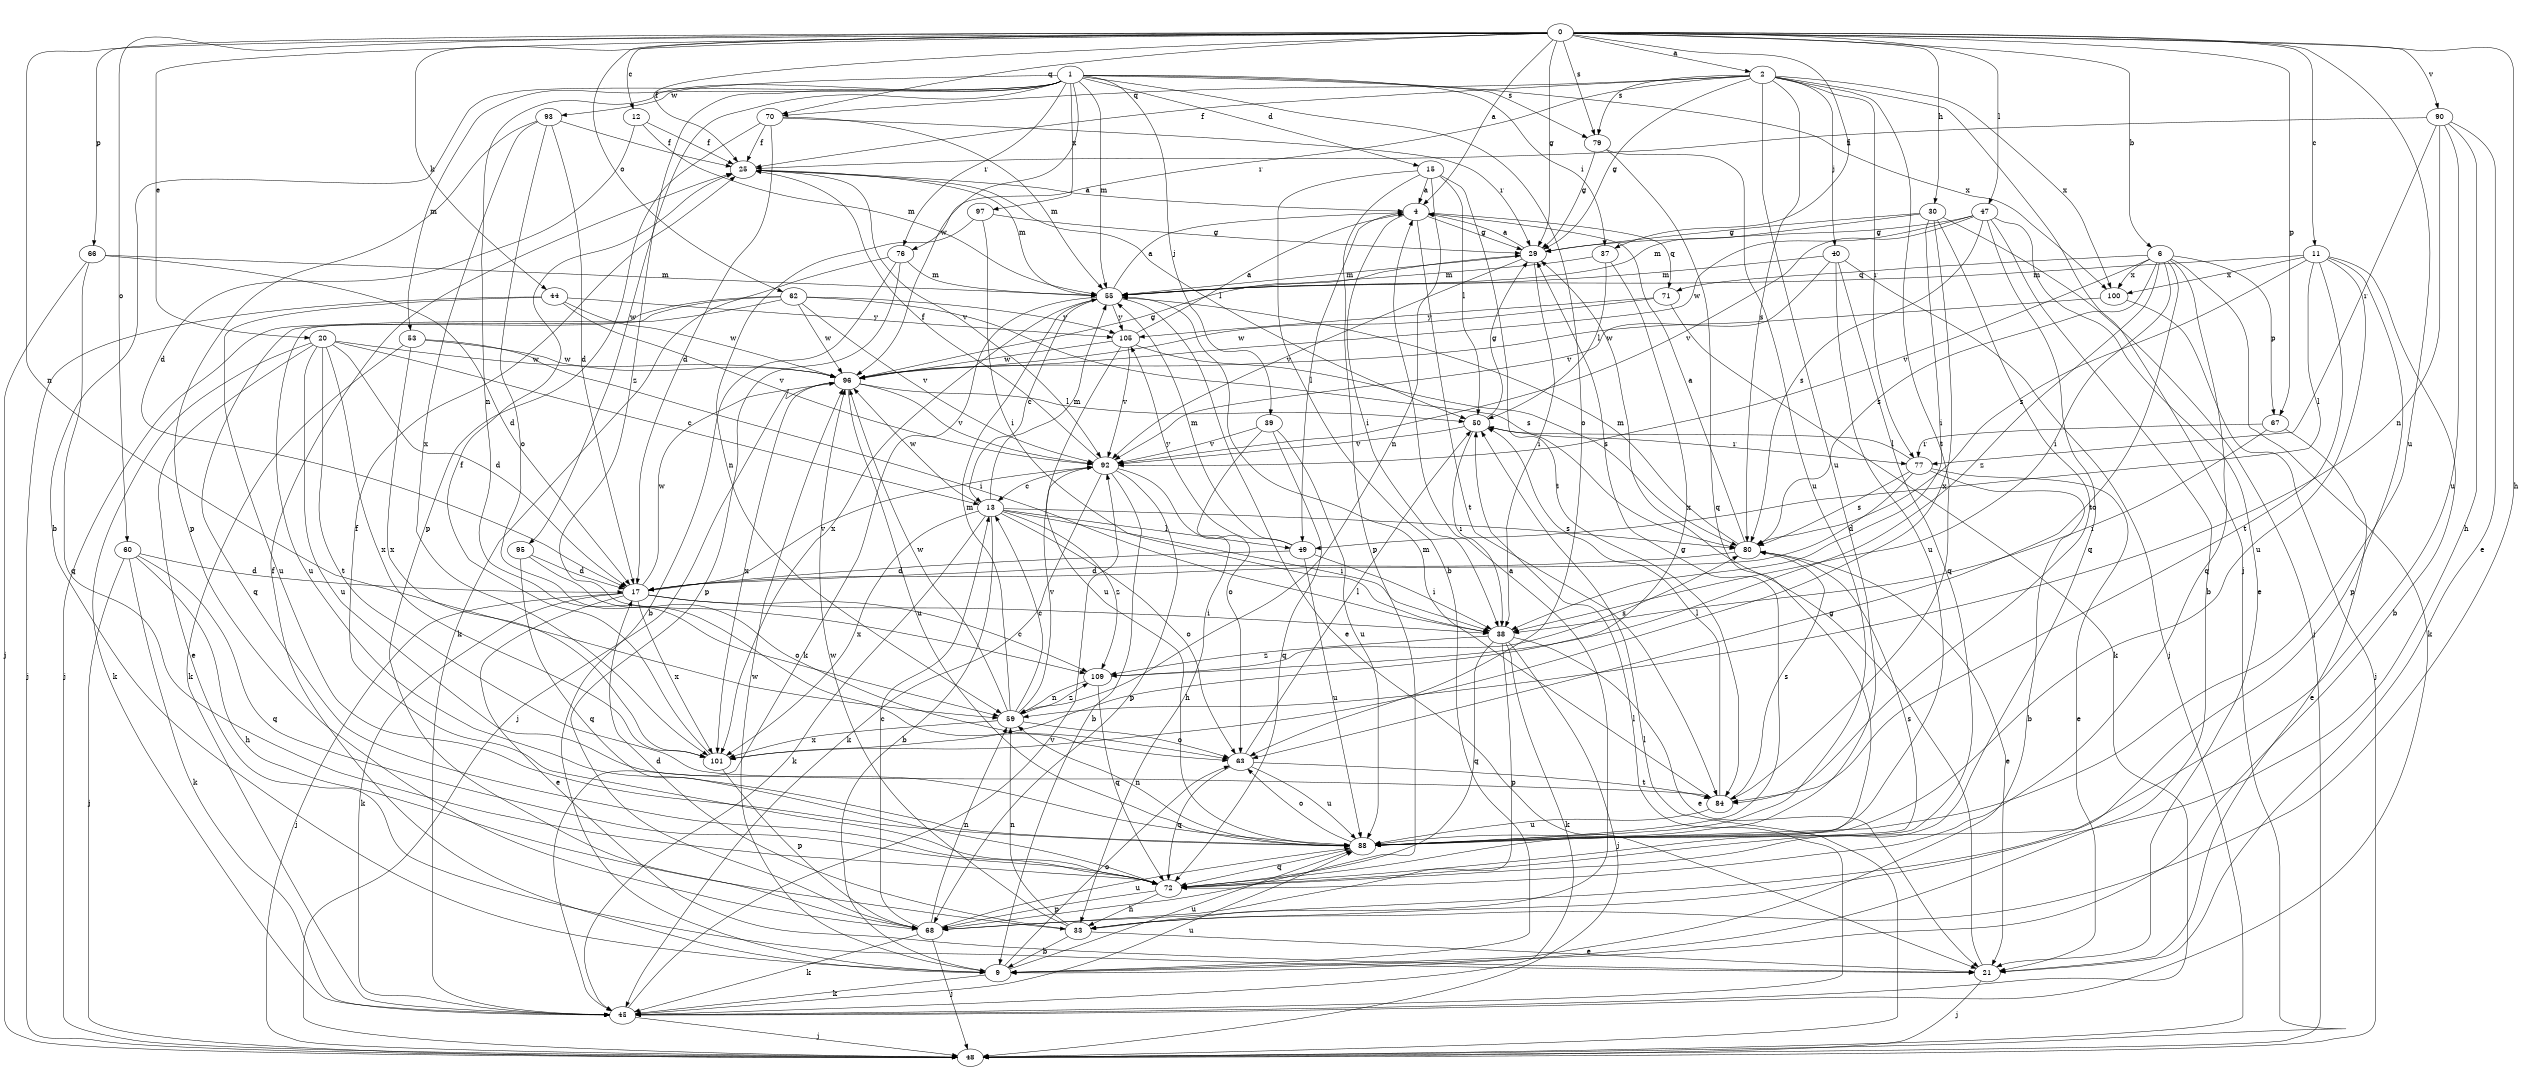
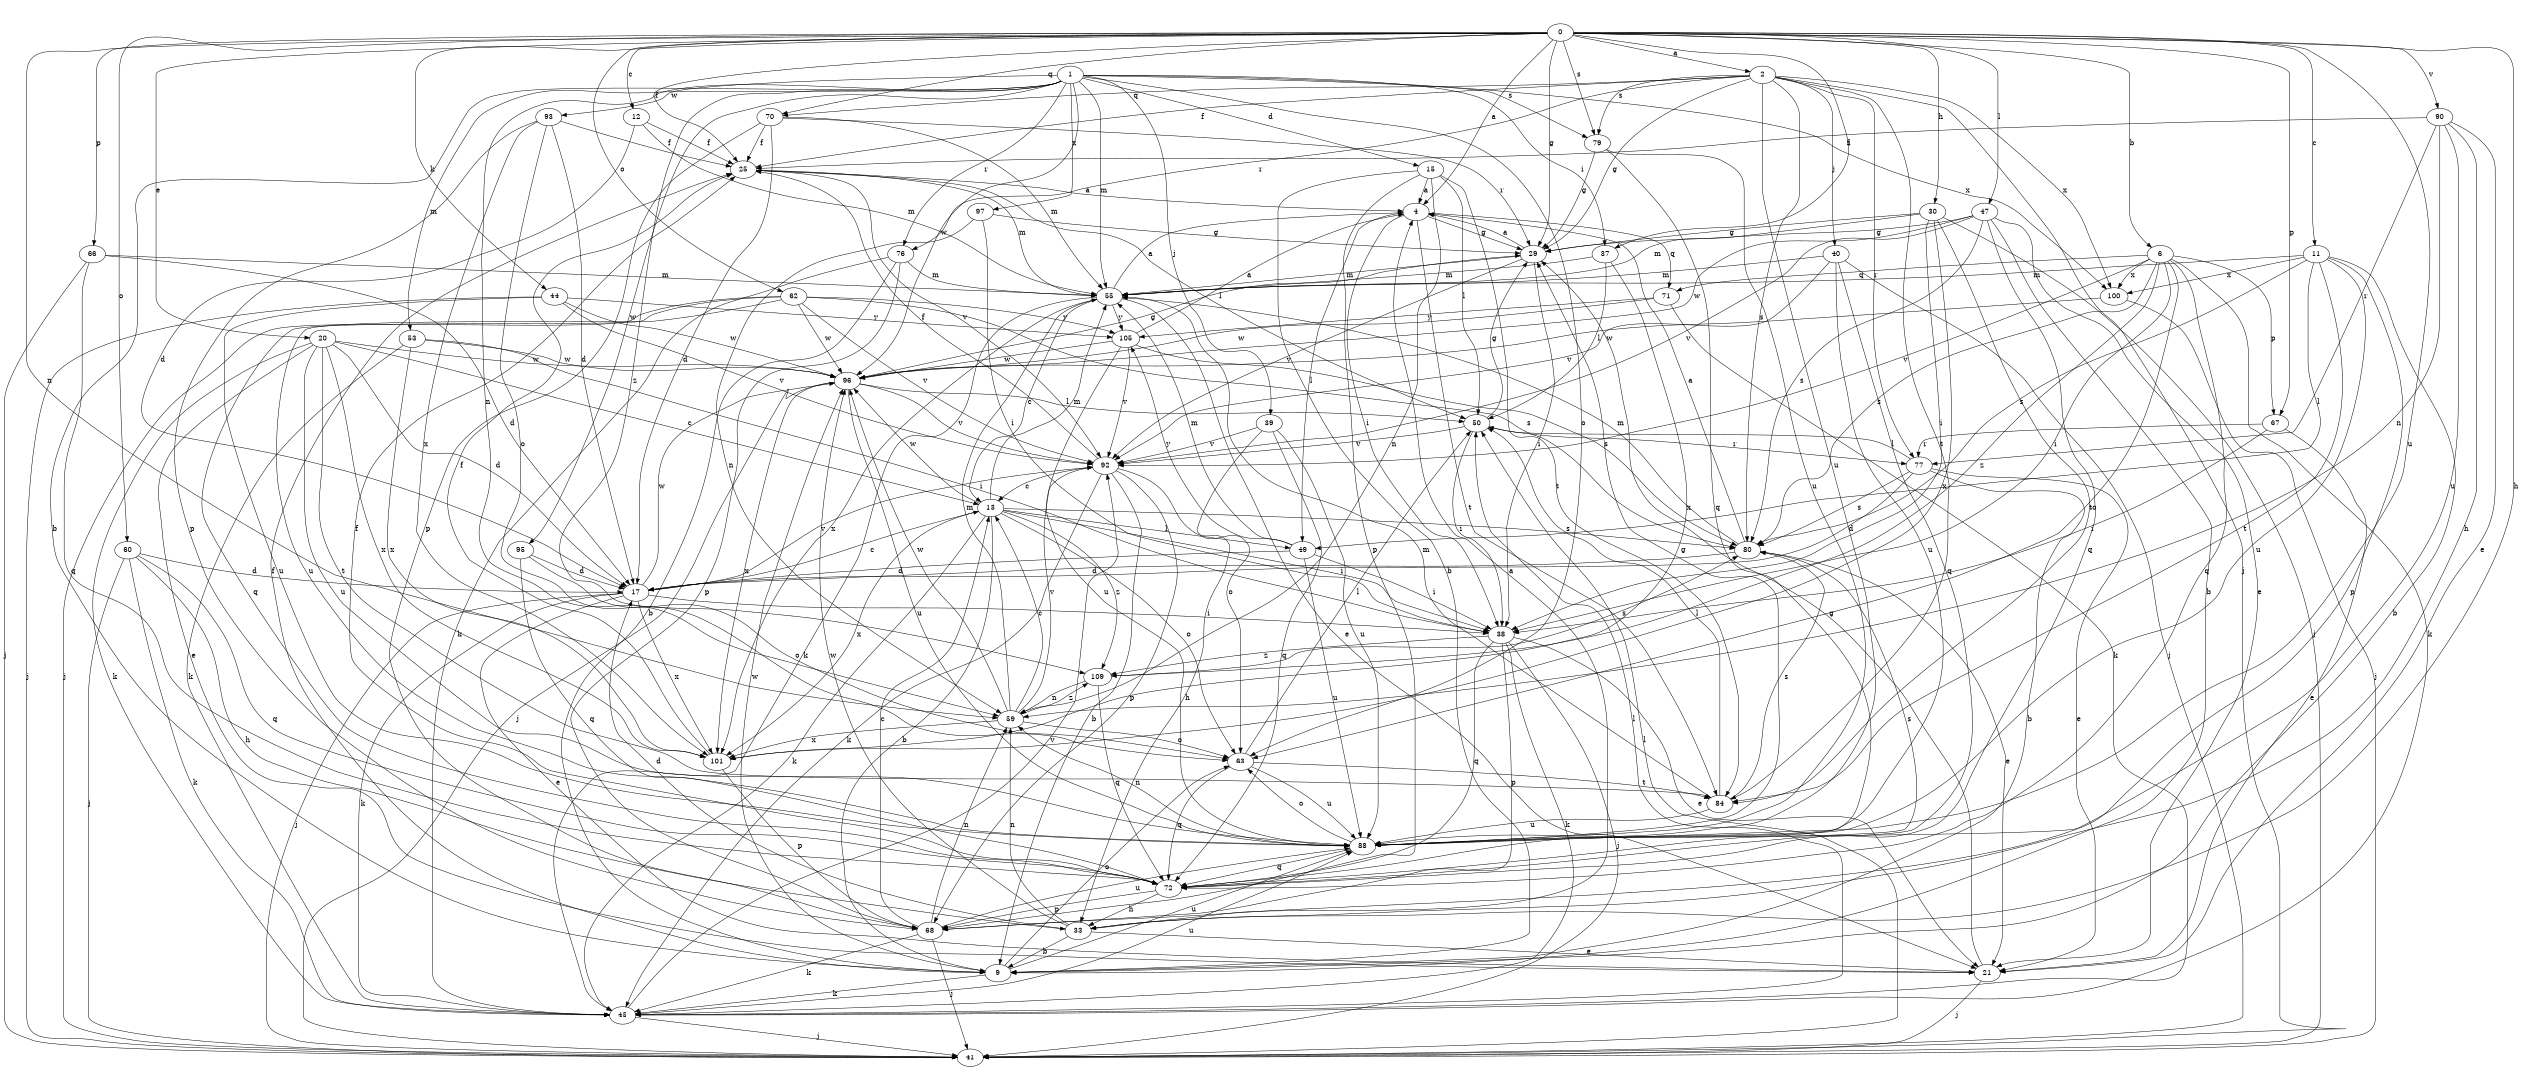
edge "17" -> "109": now "17" -> "13"
node "48": label "48" -> "41"
